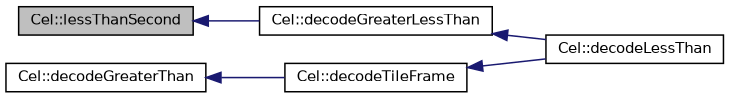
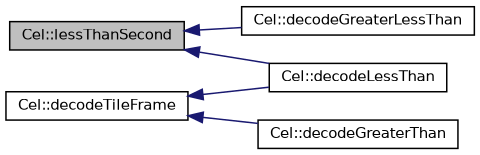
edge "Cel::decodeLessThan" -> "Cel::decodeGreaterLessThan": now "Cel::decodeLessThan" -> "Cel::lessThanSecond"
edge "Cel::decodeTileFrame" -> "Cel::decodeGreaterThan": reversed
